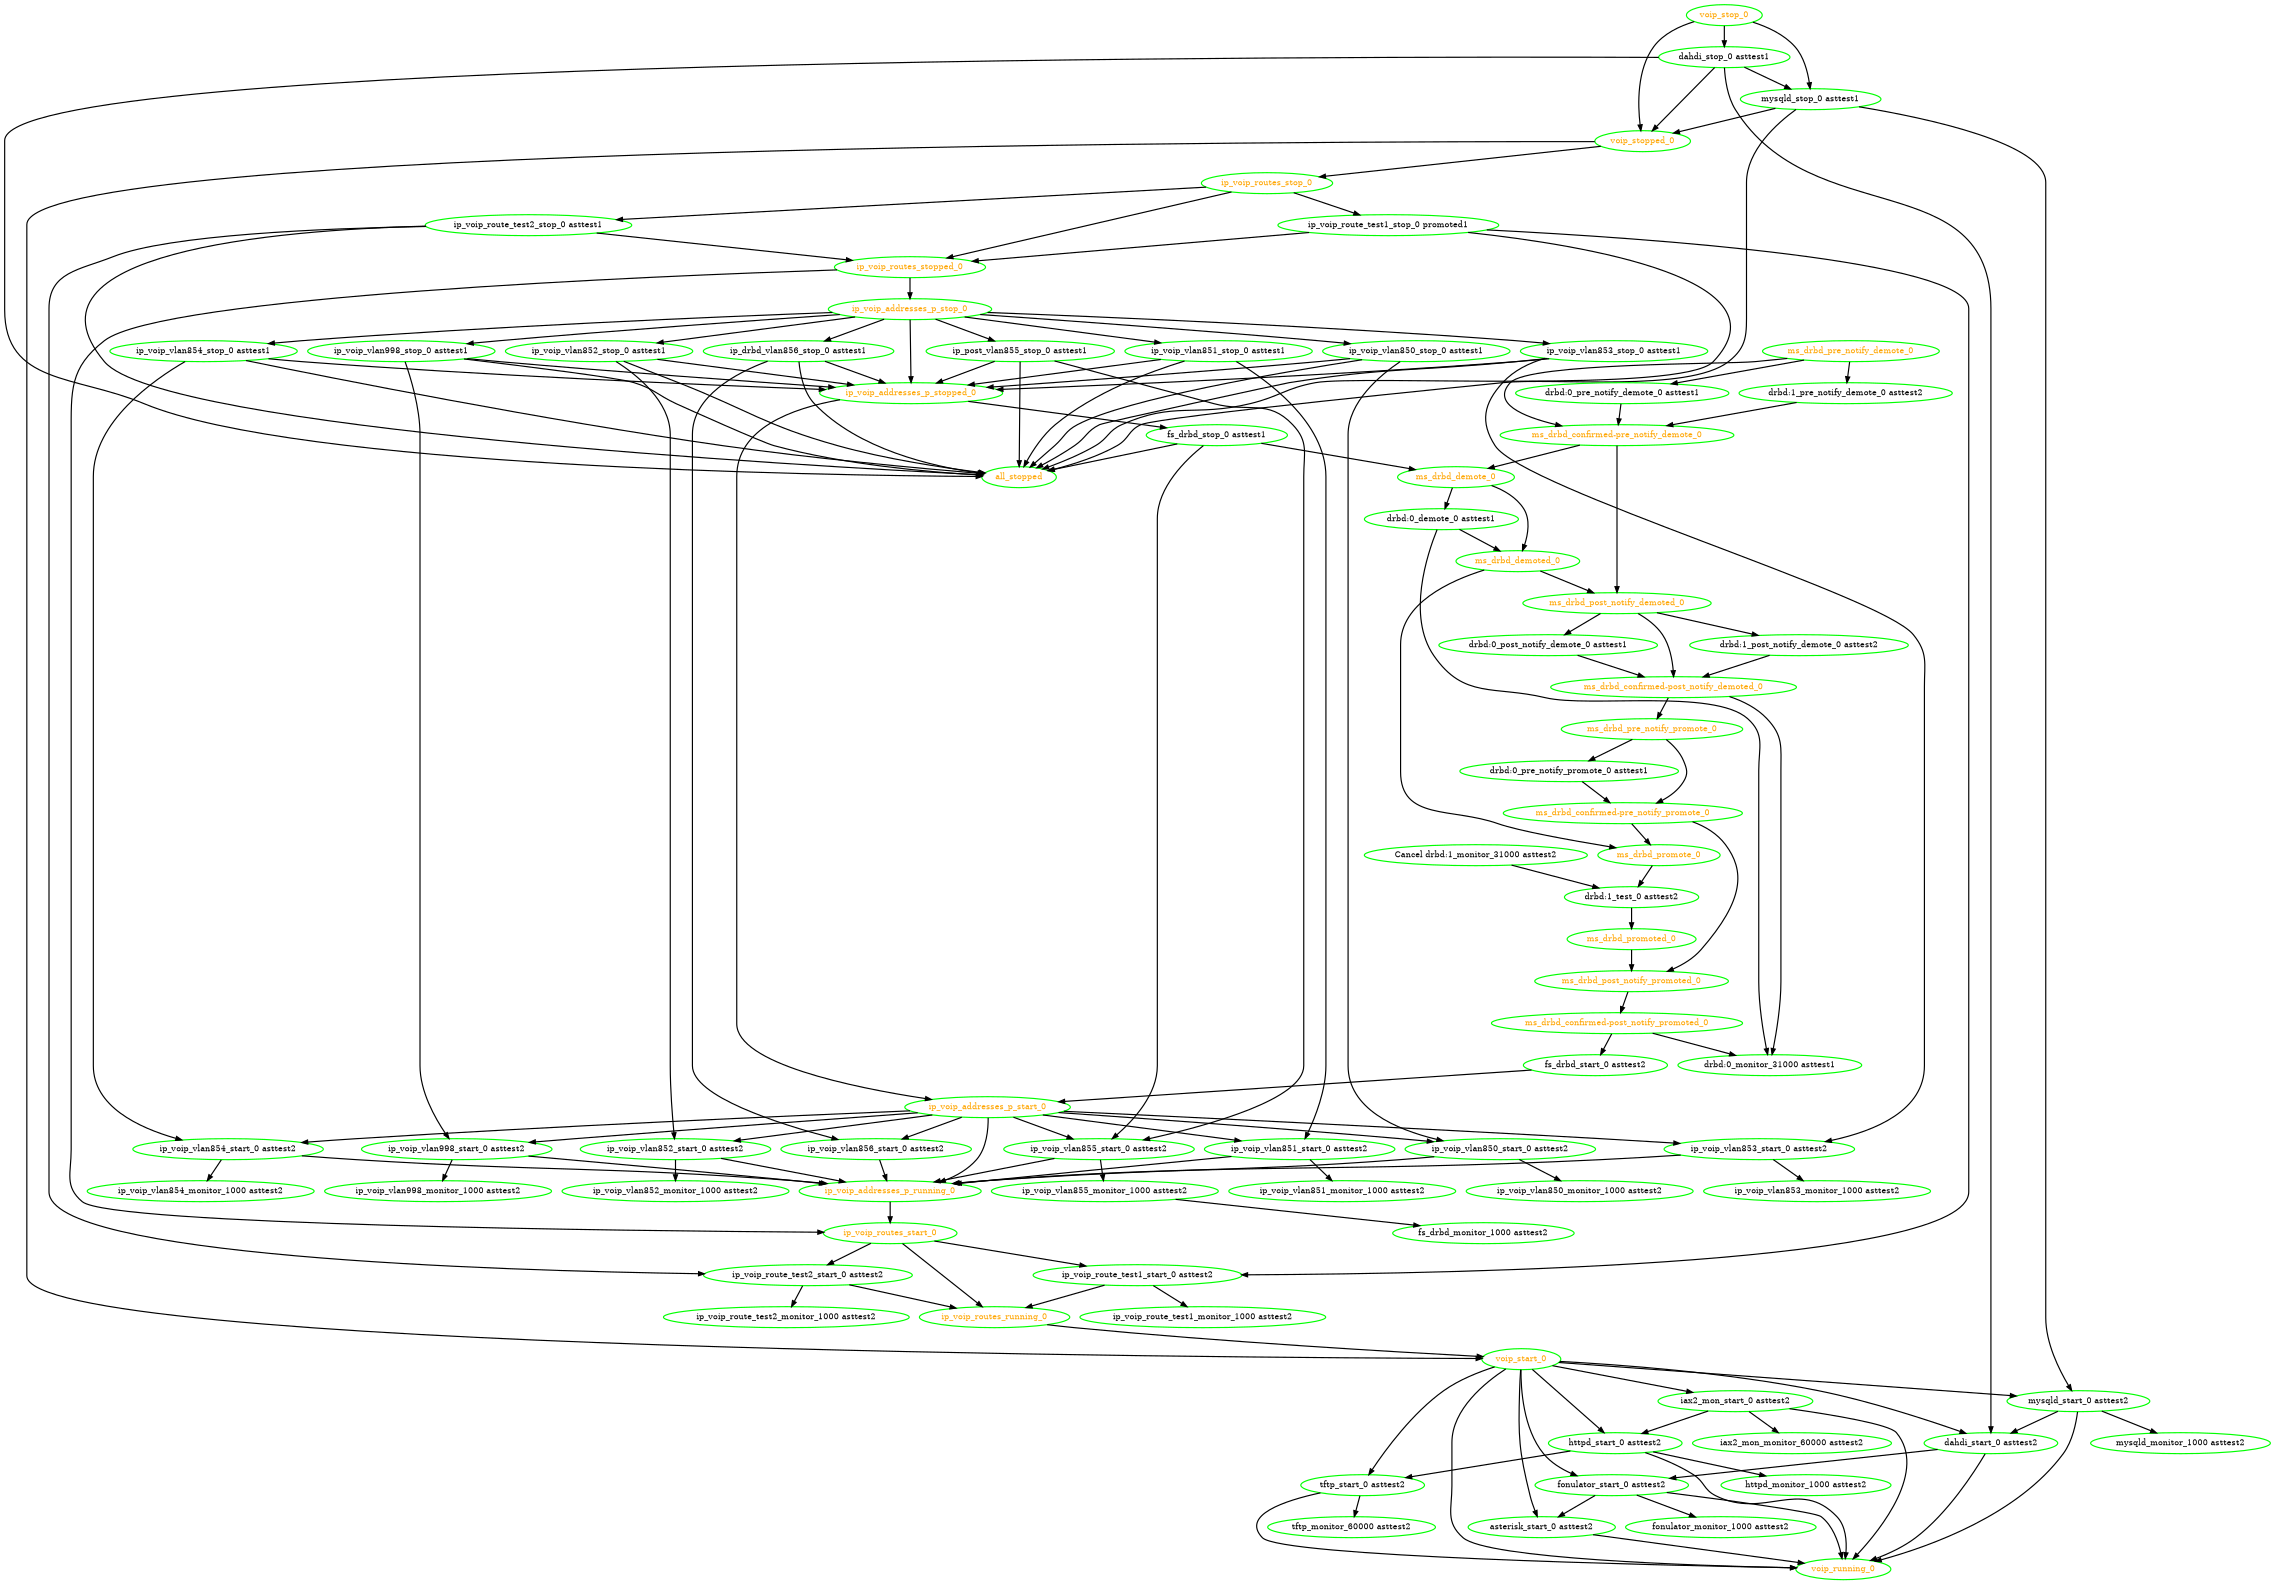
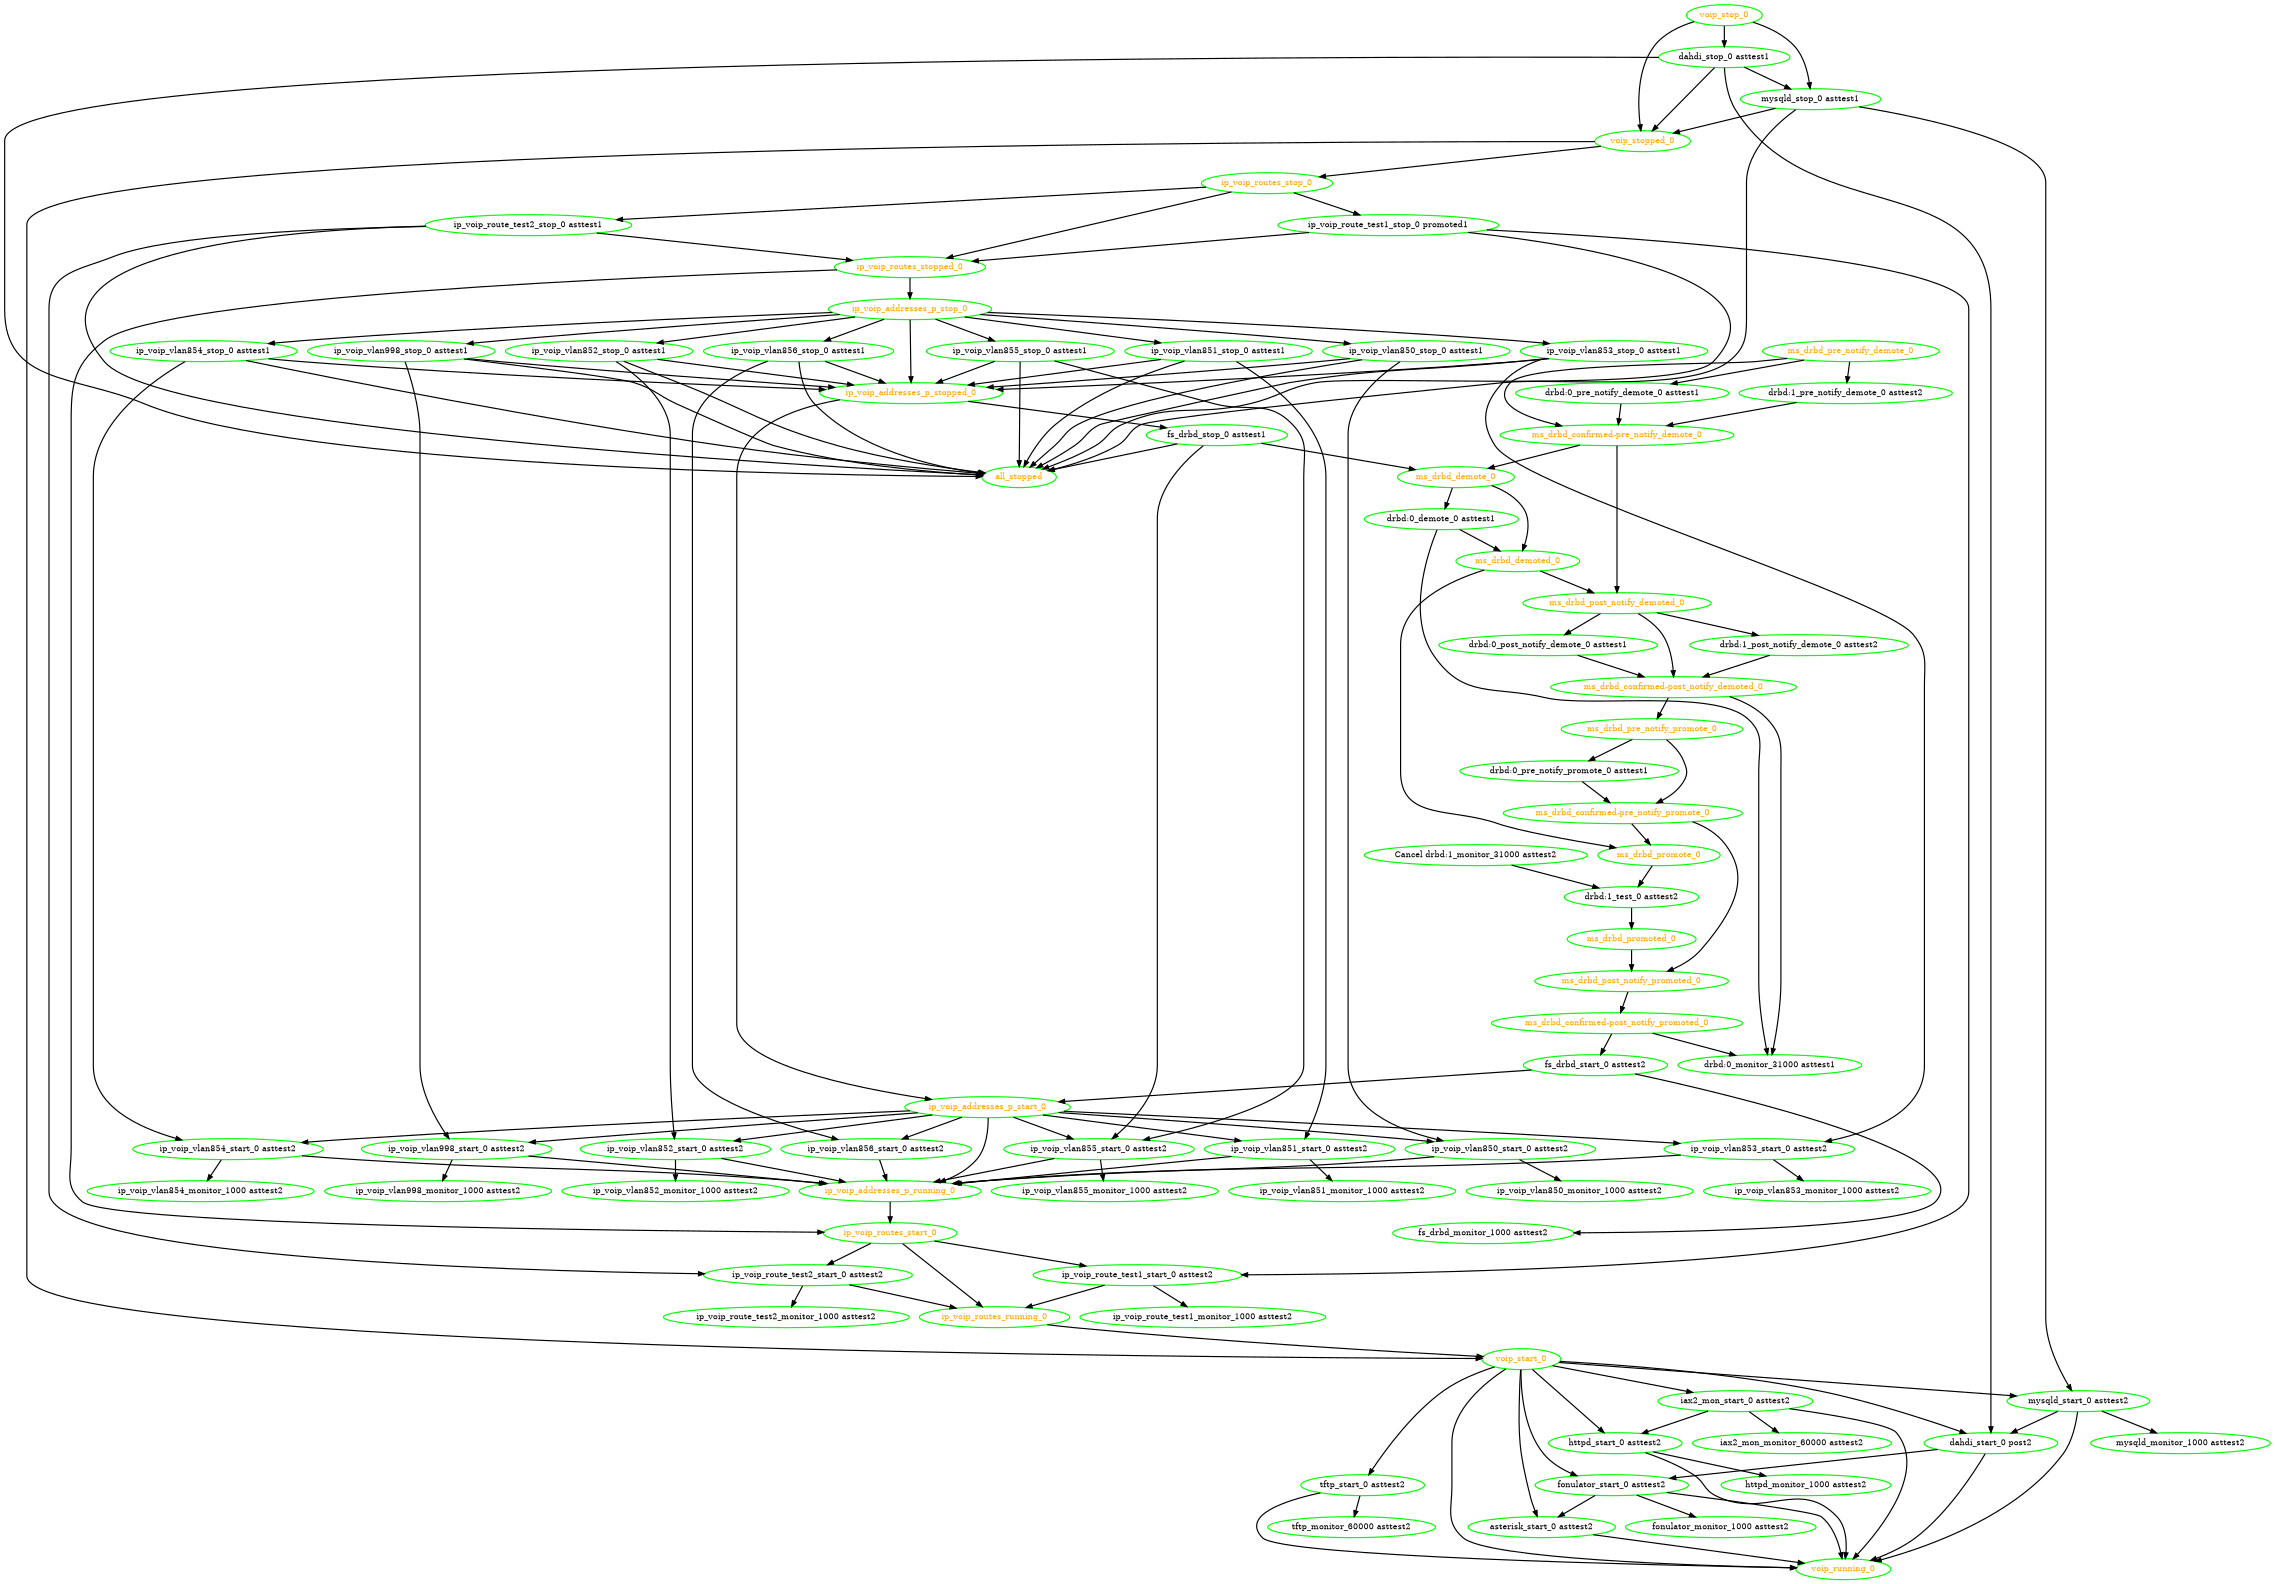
node "ip_drbd_vlan856_stop_0 asttest1": label "ip_drbd_vlan856_stop_0 asttest1" -> "ip_voip_vlan856_stop_0 asttest1"
node "ip_post_vlan855_stop_0 asttest1": label "ip_post_vlan855_stop_0 asttest1" -> "ip_voip_vlan855_stop_0 asttest1"
edge "ip_voip_vlan855_monitor_1000 asttest2" -> "fs_drbd_monitor_1000 asttest2": now "fs_drbd_start_0 asttest2" -> "fs_drbd_monitor_1000 asttest2"
node "dahdi_start_0 asttest2": label "dahdi_start_0 asttest2" -> "dahdi_start_0 post2"
edge "httpd_start_0 asttest2" -> "tftp_start_0 asttest2": removed
